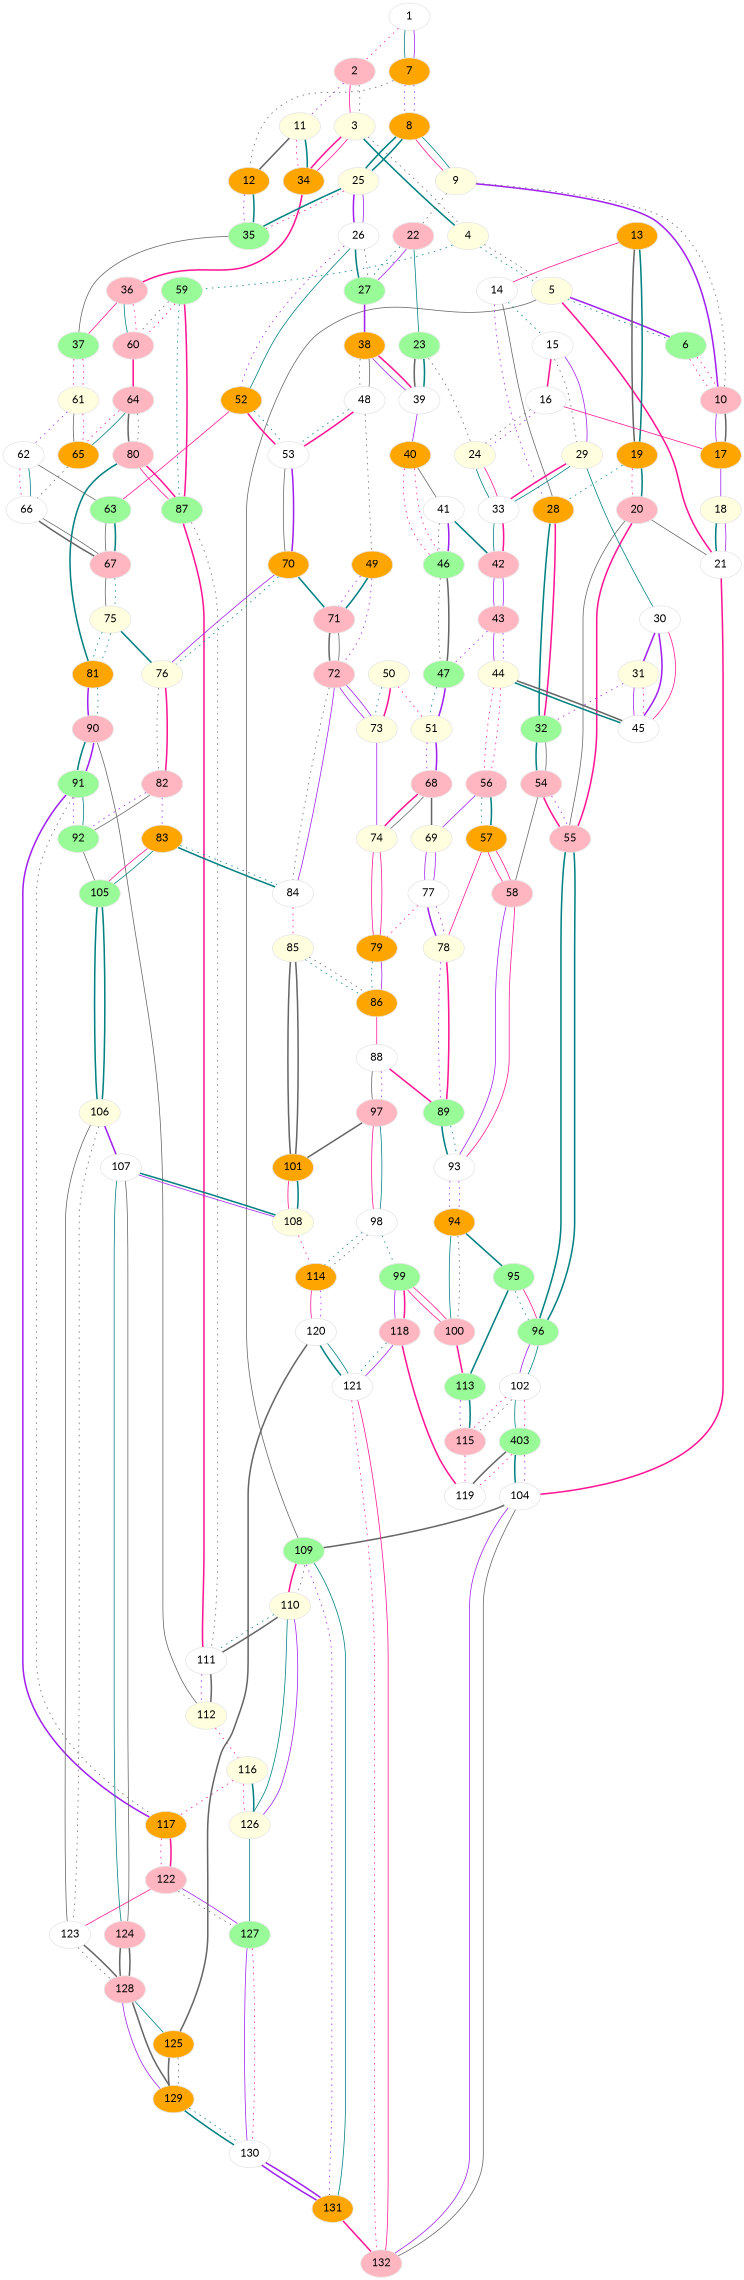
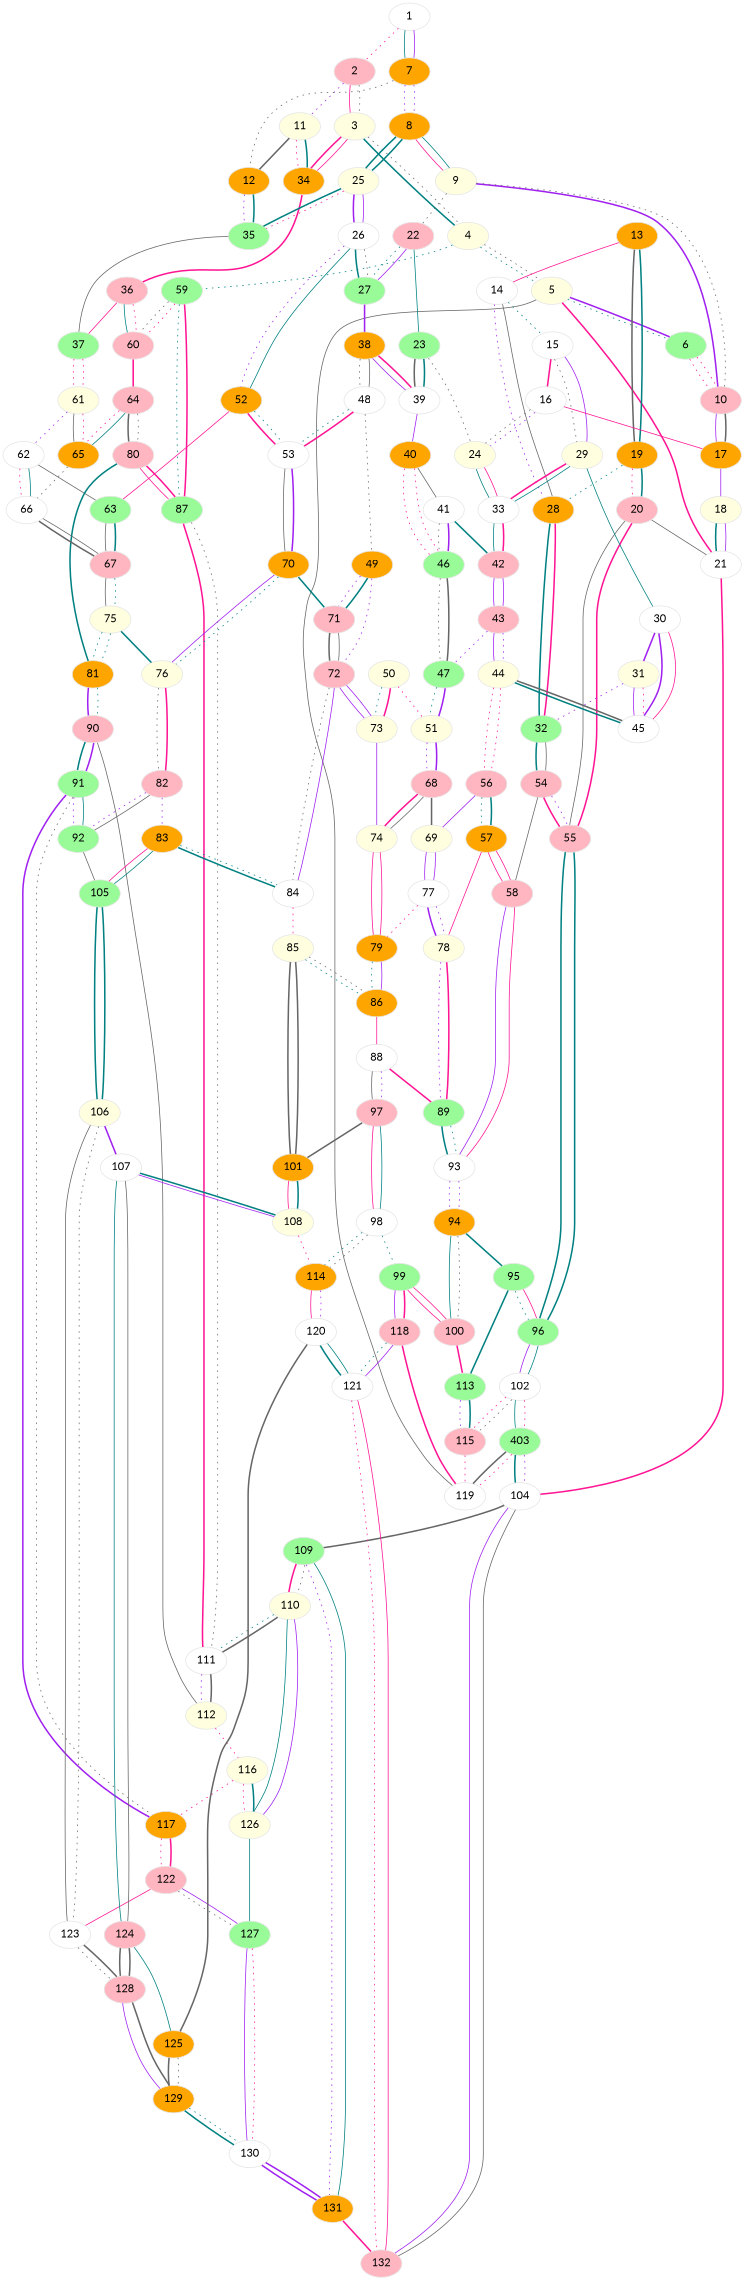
edge "5" -- "109": now "5" -- "119"
edge "128" -- "125": now "124" -- "125"
